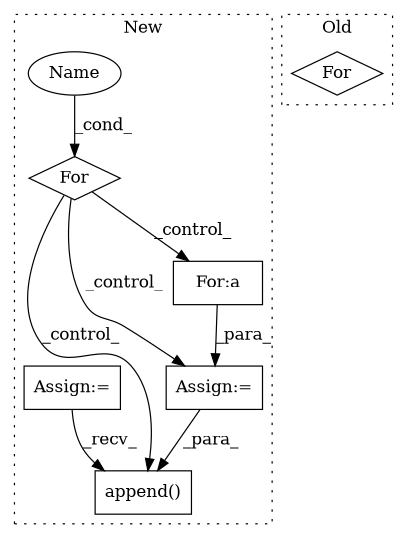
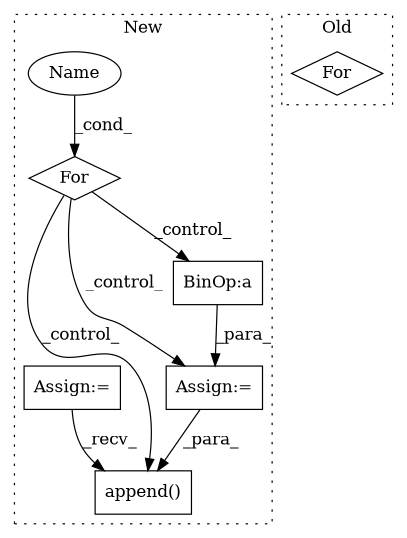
node "For:a": label "For:a" -> "BinOp:a"
